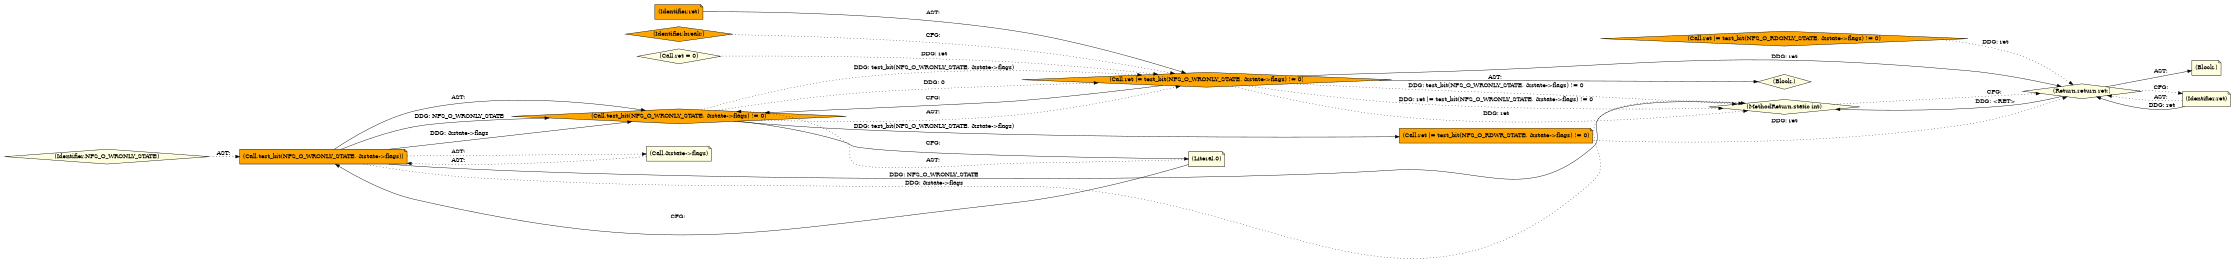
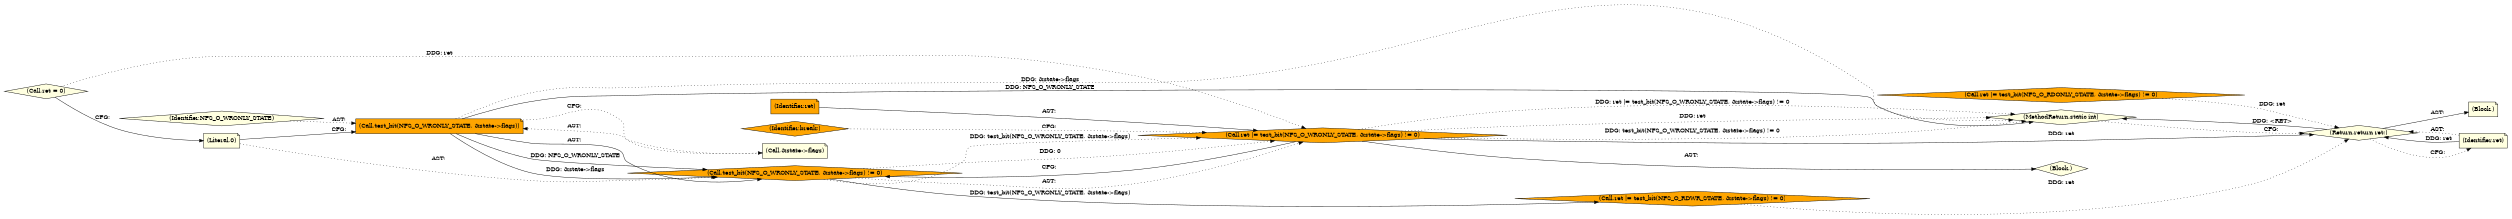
node "(Call,ret |= test_bit(NFS_O_RDWR_STATE, &state->flags) != 0)": shape note -> diamond
edge "(Call,test_bit(NFS_O_WRONLY_STATE, &state->flags))" -> "(Call,&state->flags)": label "AST: " -> "CFG: "
edge "(Call,test_bit(NFS_O_WRONLY_STATE, &state->flags) != 0)" -> "(Literal,0)": now "(Call,ret = 0)" -> "(Literal,0)"
